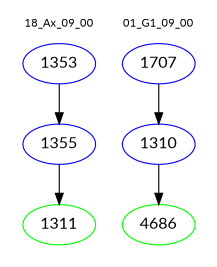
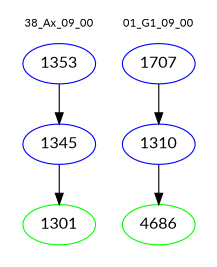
cluster "18_Ax_09_00": label "18_Ax_09_00" -> "38_Ax_09_00"
node "1355": label "1355" -> "1345"
node "1311": label "1311" -> "1301"
